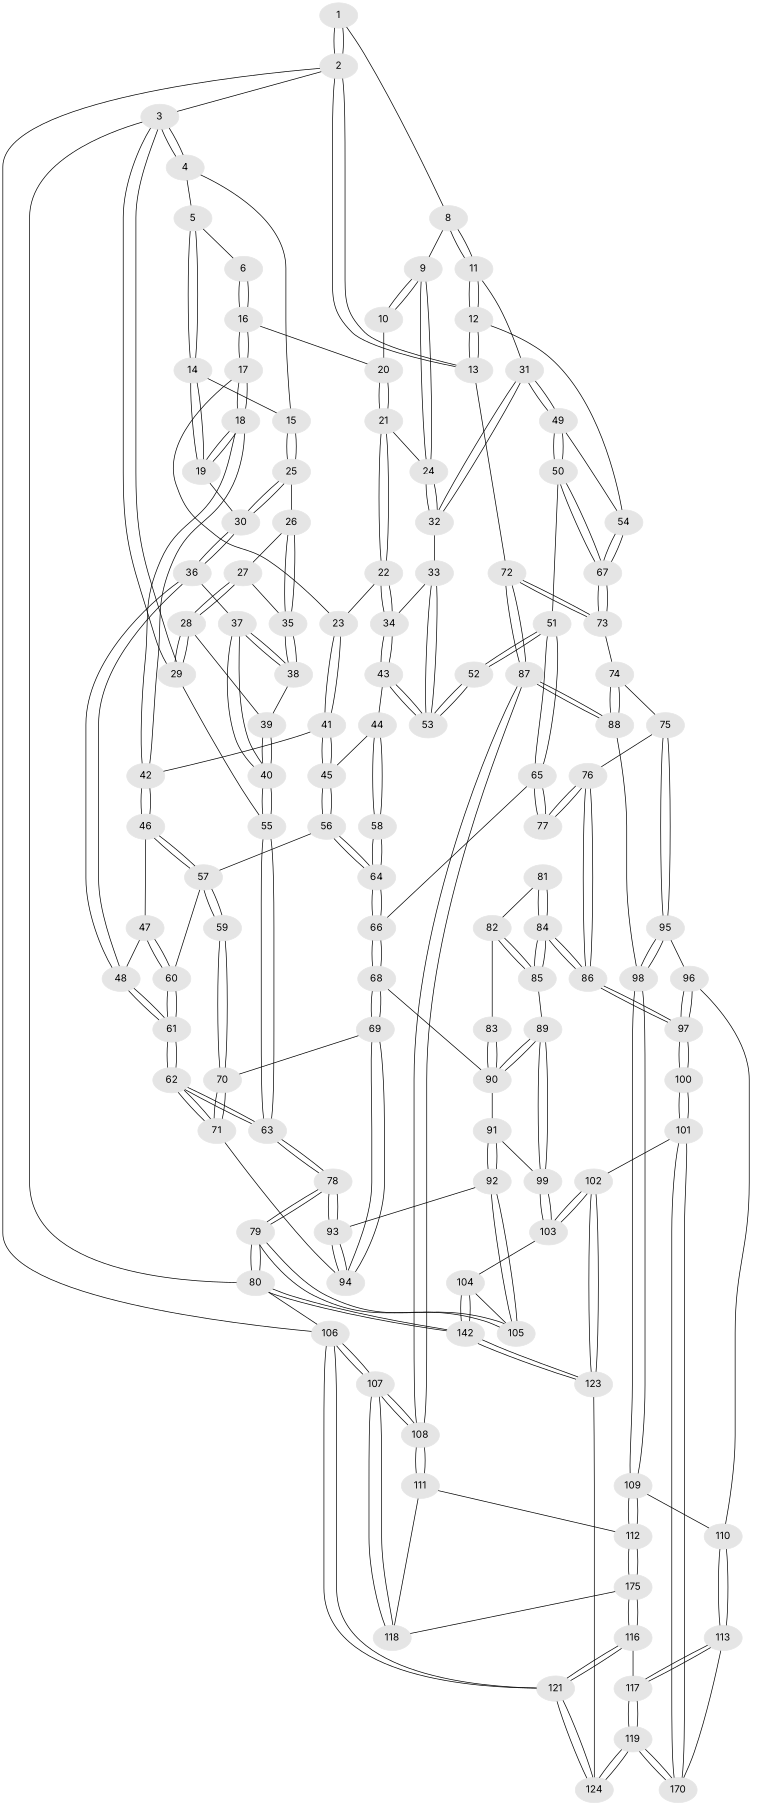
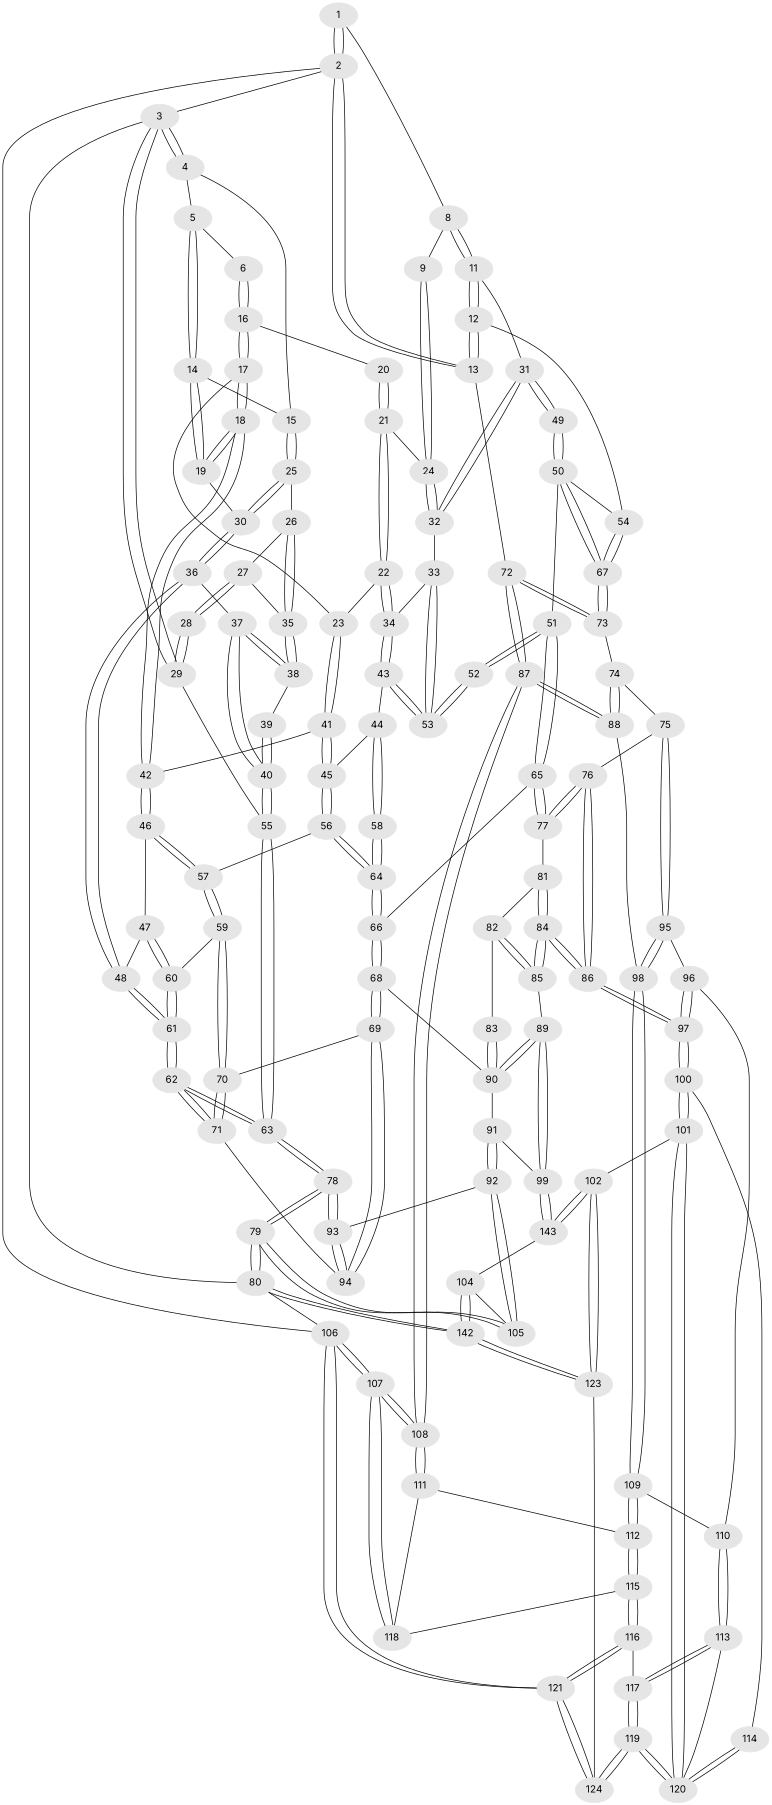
node "10": removed
edge "49" -- "54": now "50" -- "54"
edge "28" -- "39": removed
edge "77" -- "81": added
edge "57" -- "60": now "59" -- "60"
node "103": label "103" -> "143"
node "175": label "175" -> "115"
node "114": added
node "170": label "170" -> "120"
